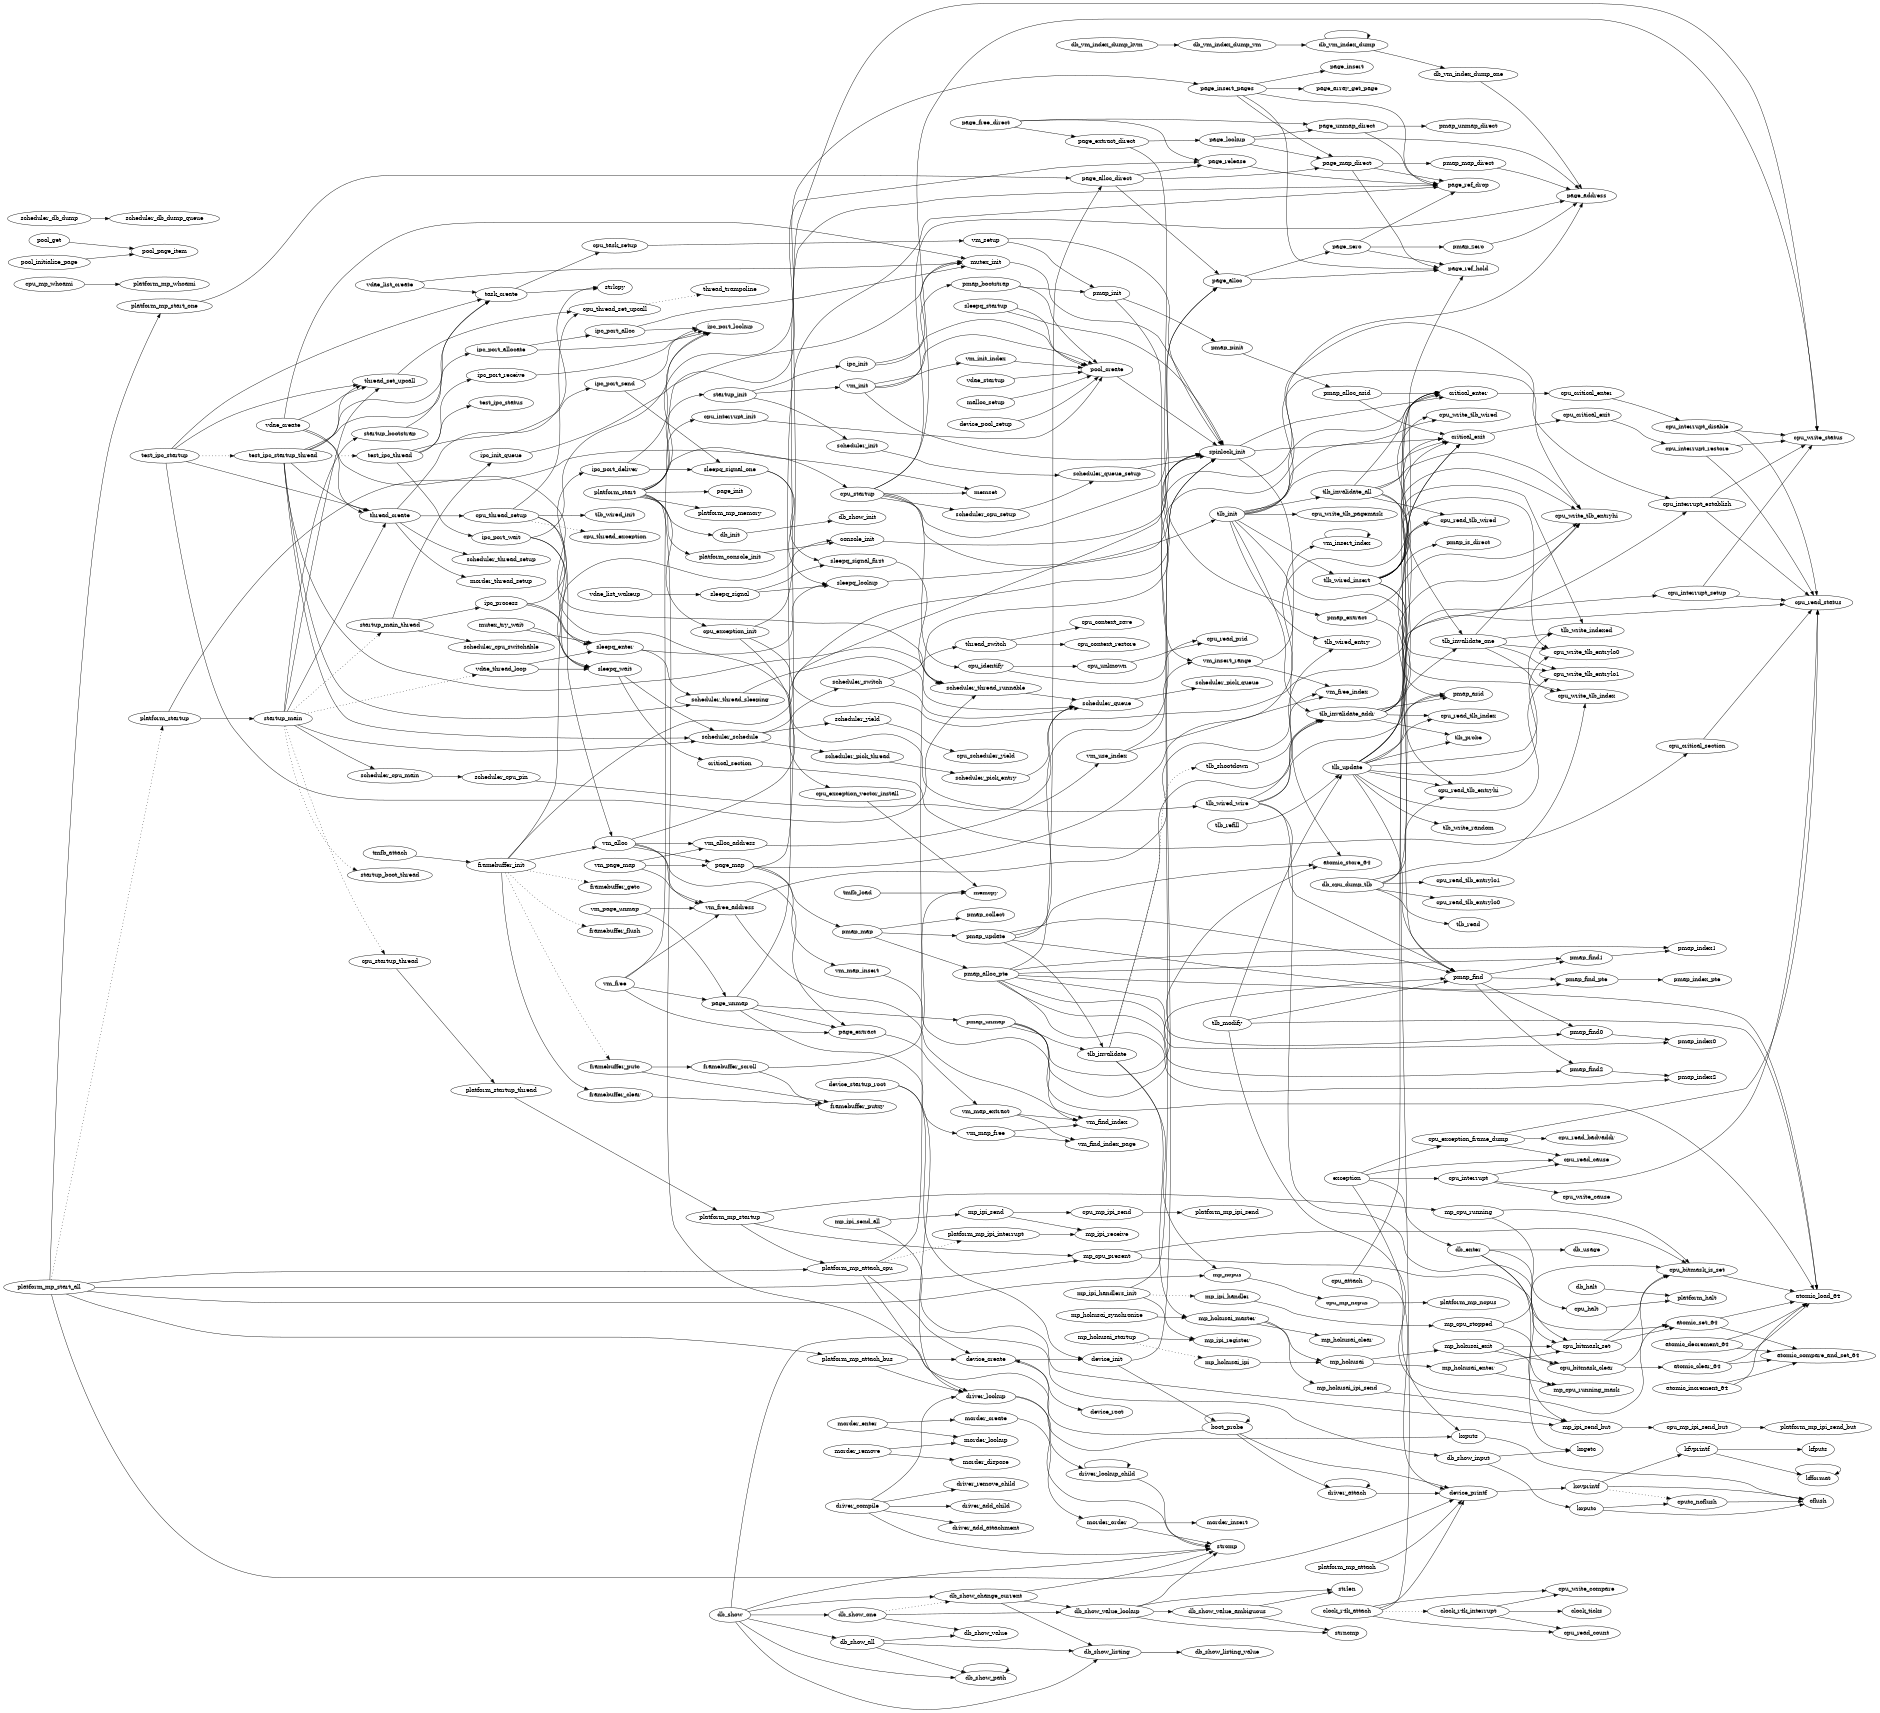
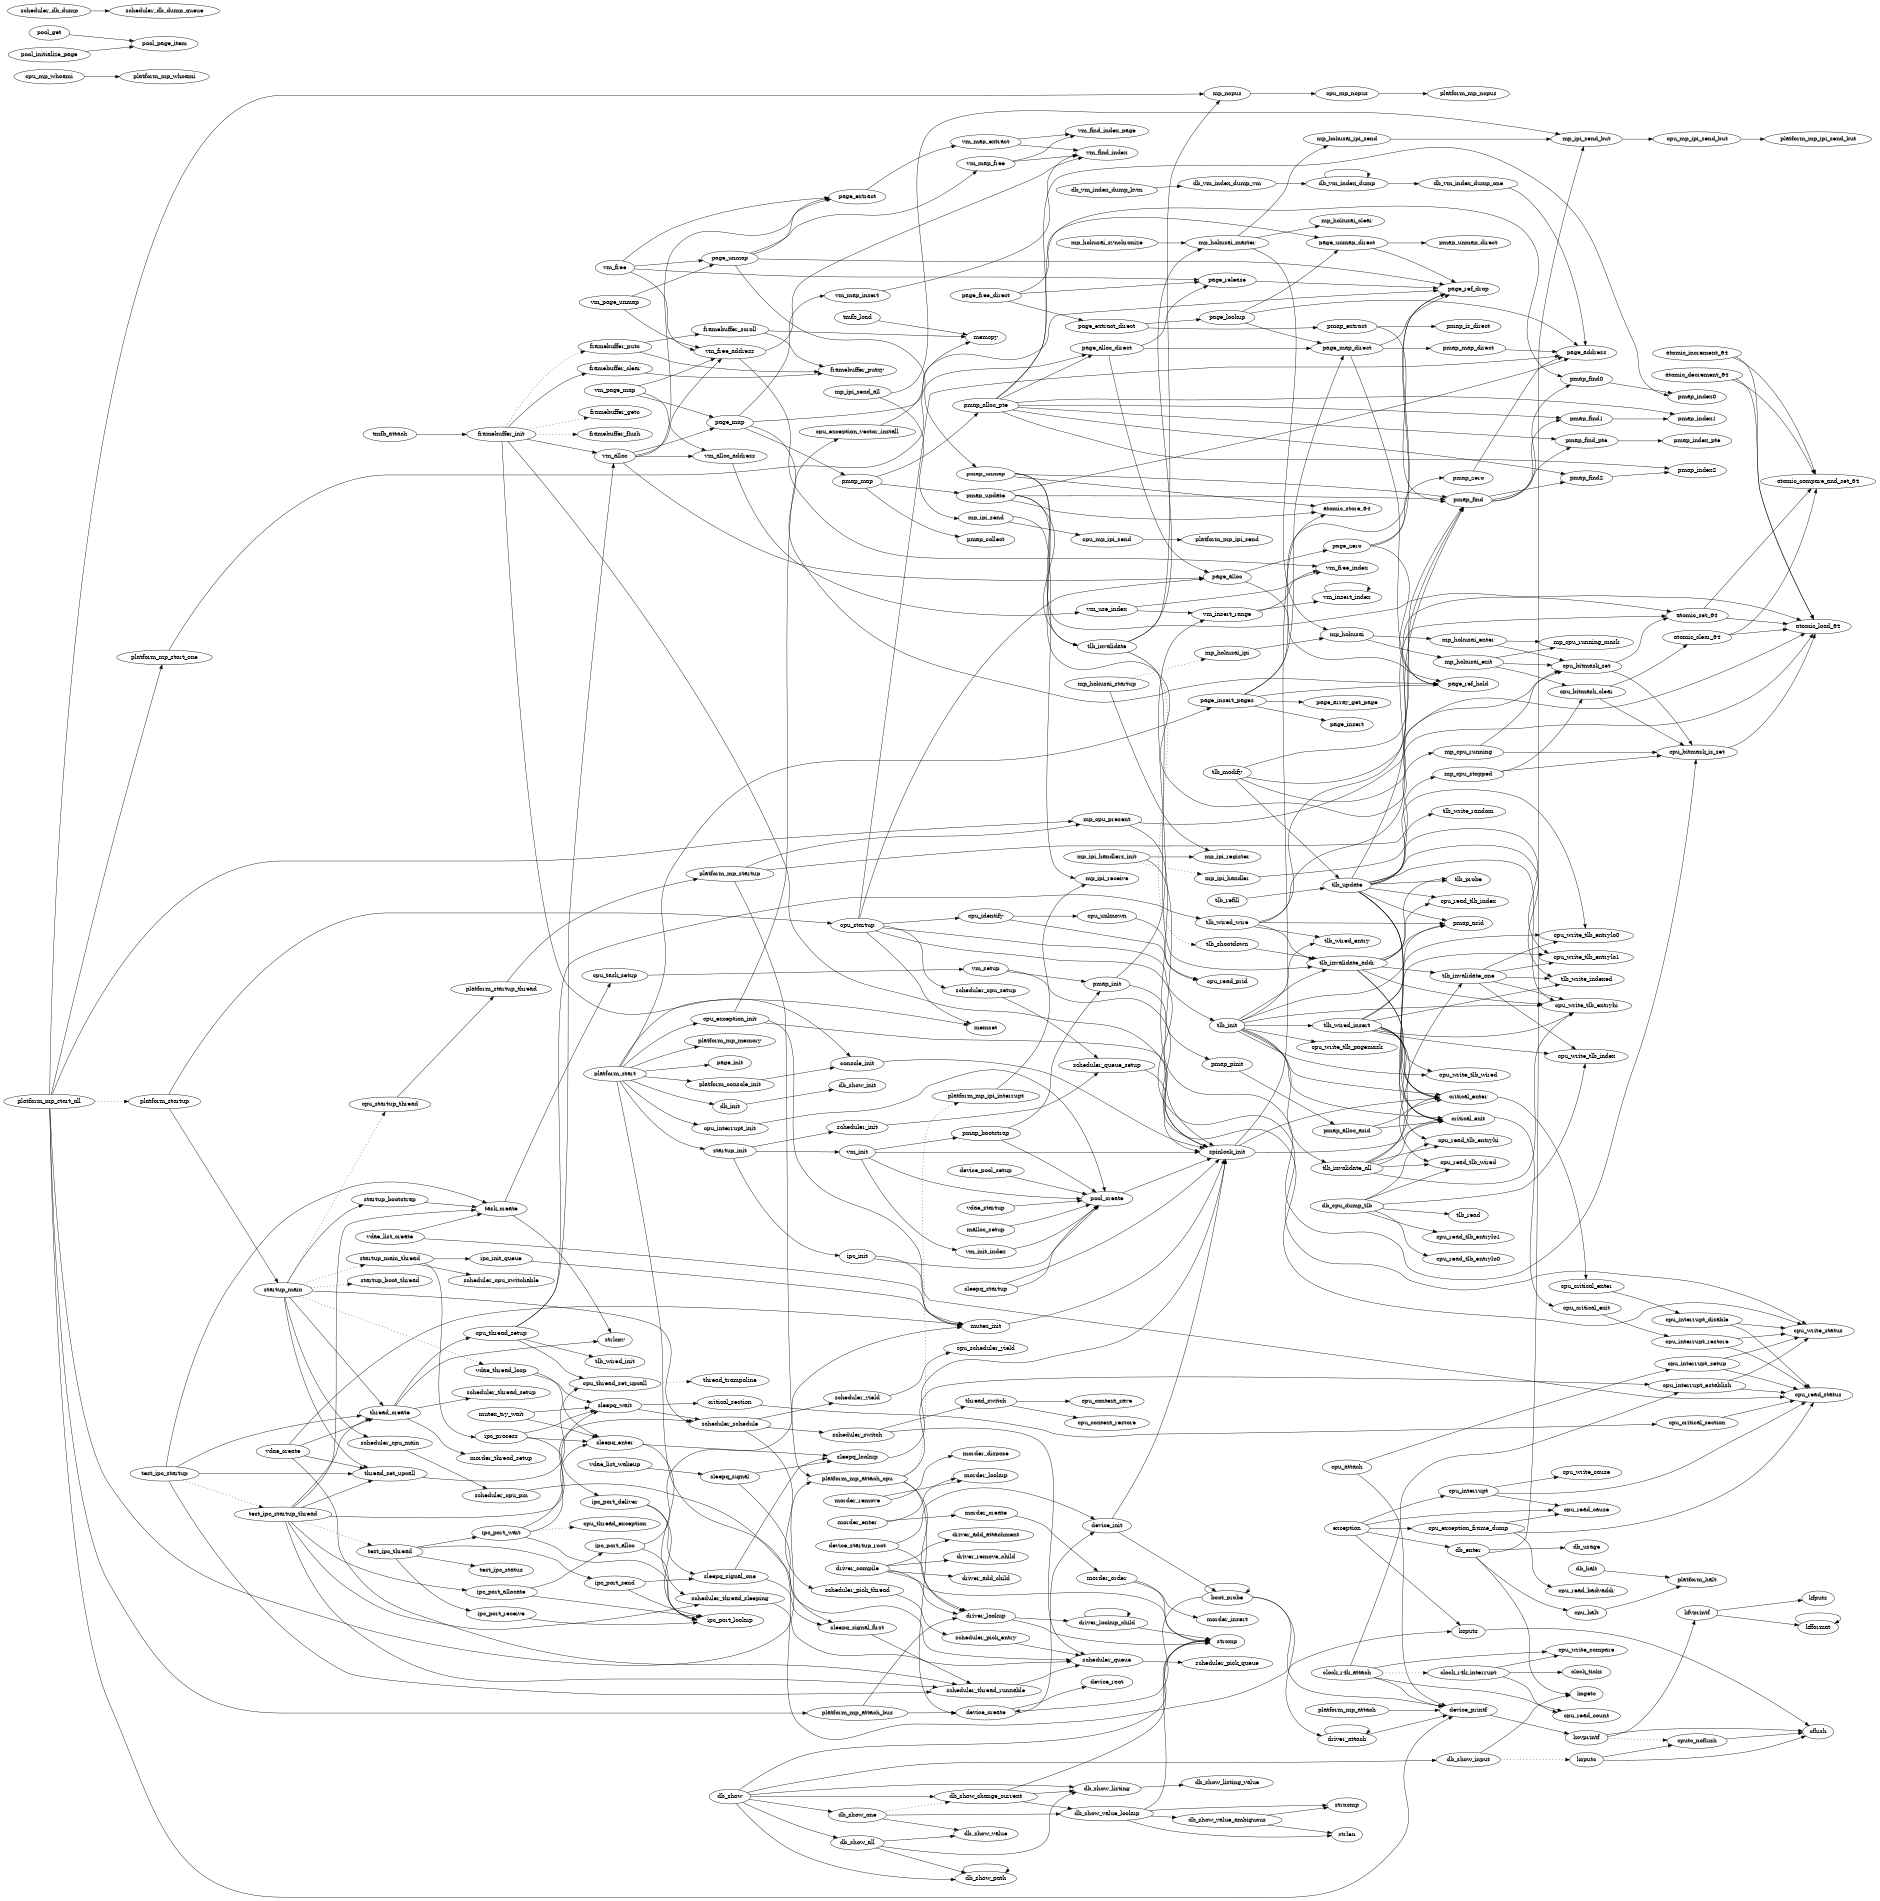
edge "cpu_thread_setup" -> "cpu_thread_exception": now "ipc_port_wait" -> "cpu_thread_exception"
edge "db_show_input" -> "kcputc": style solid -> dotted
